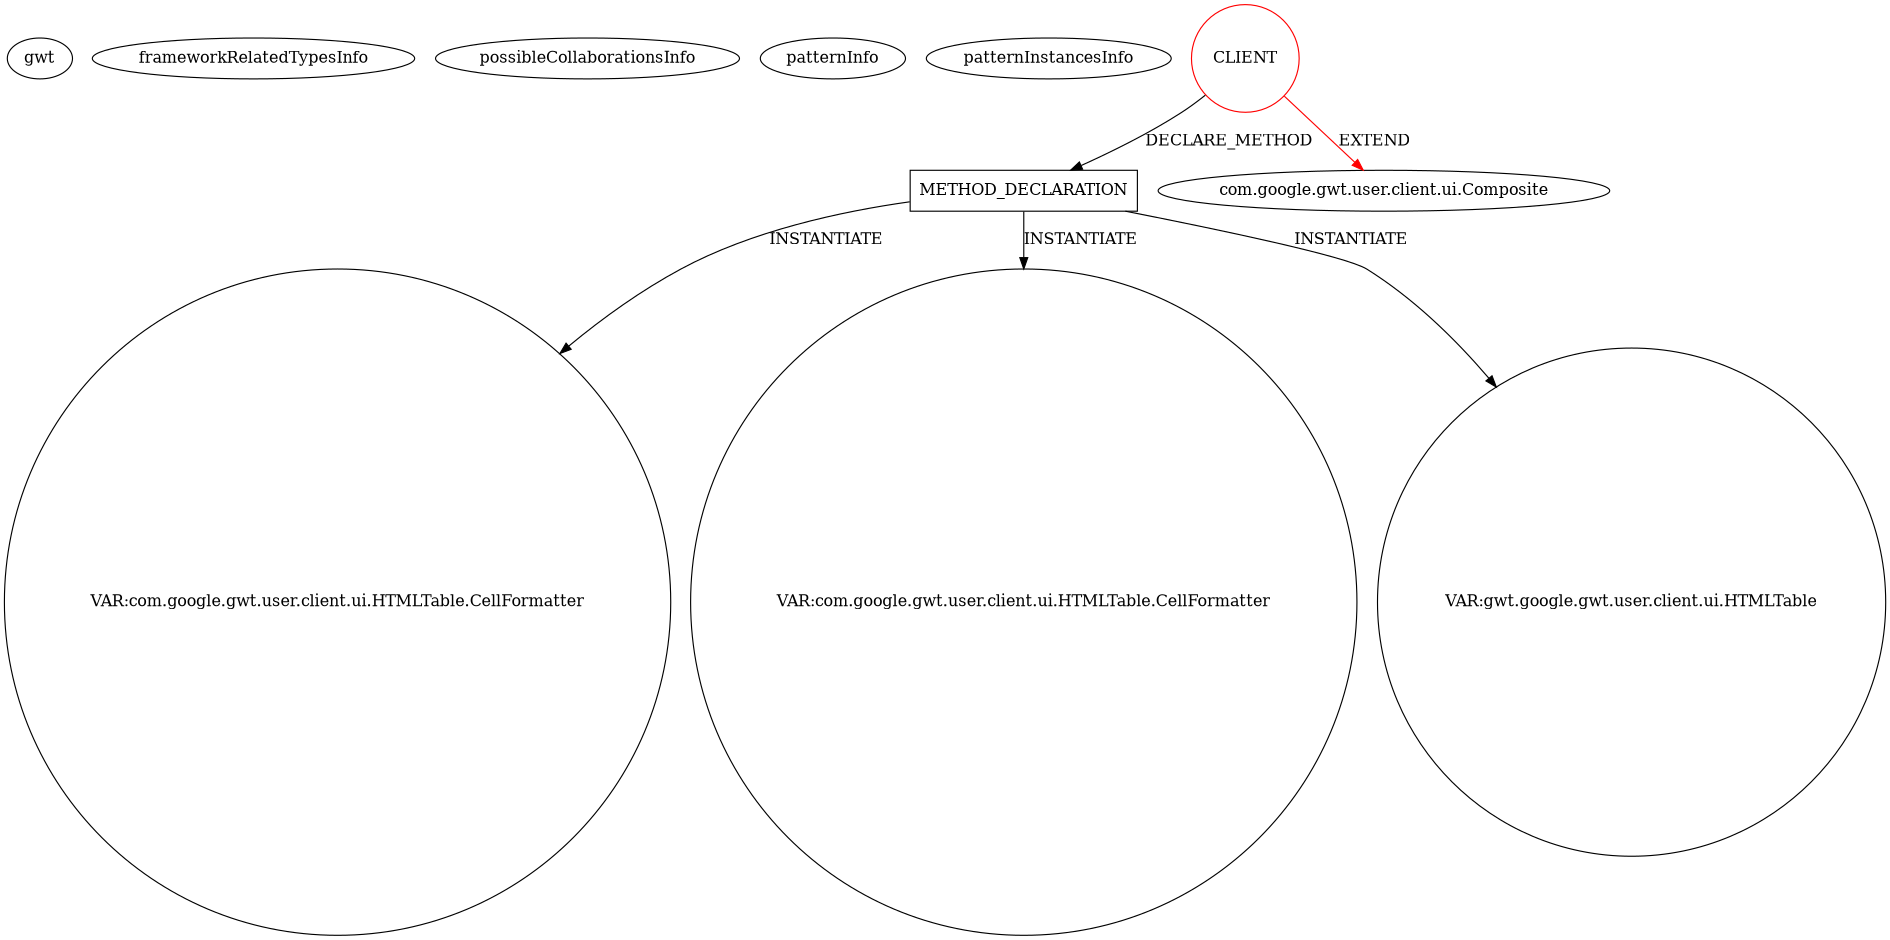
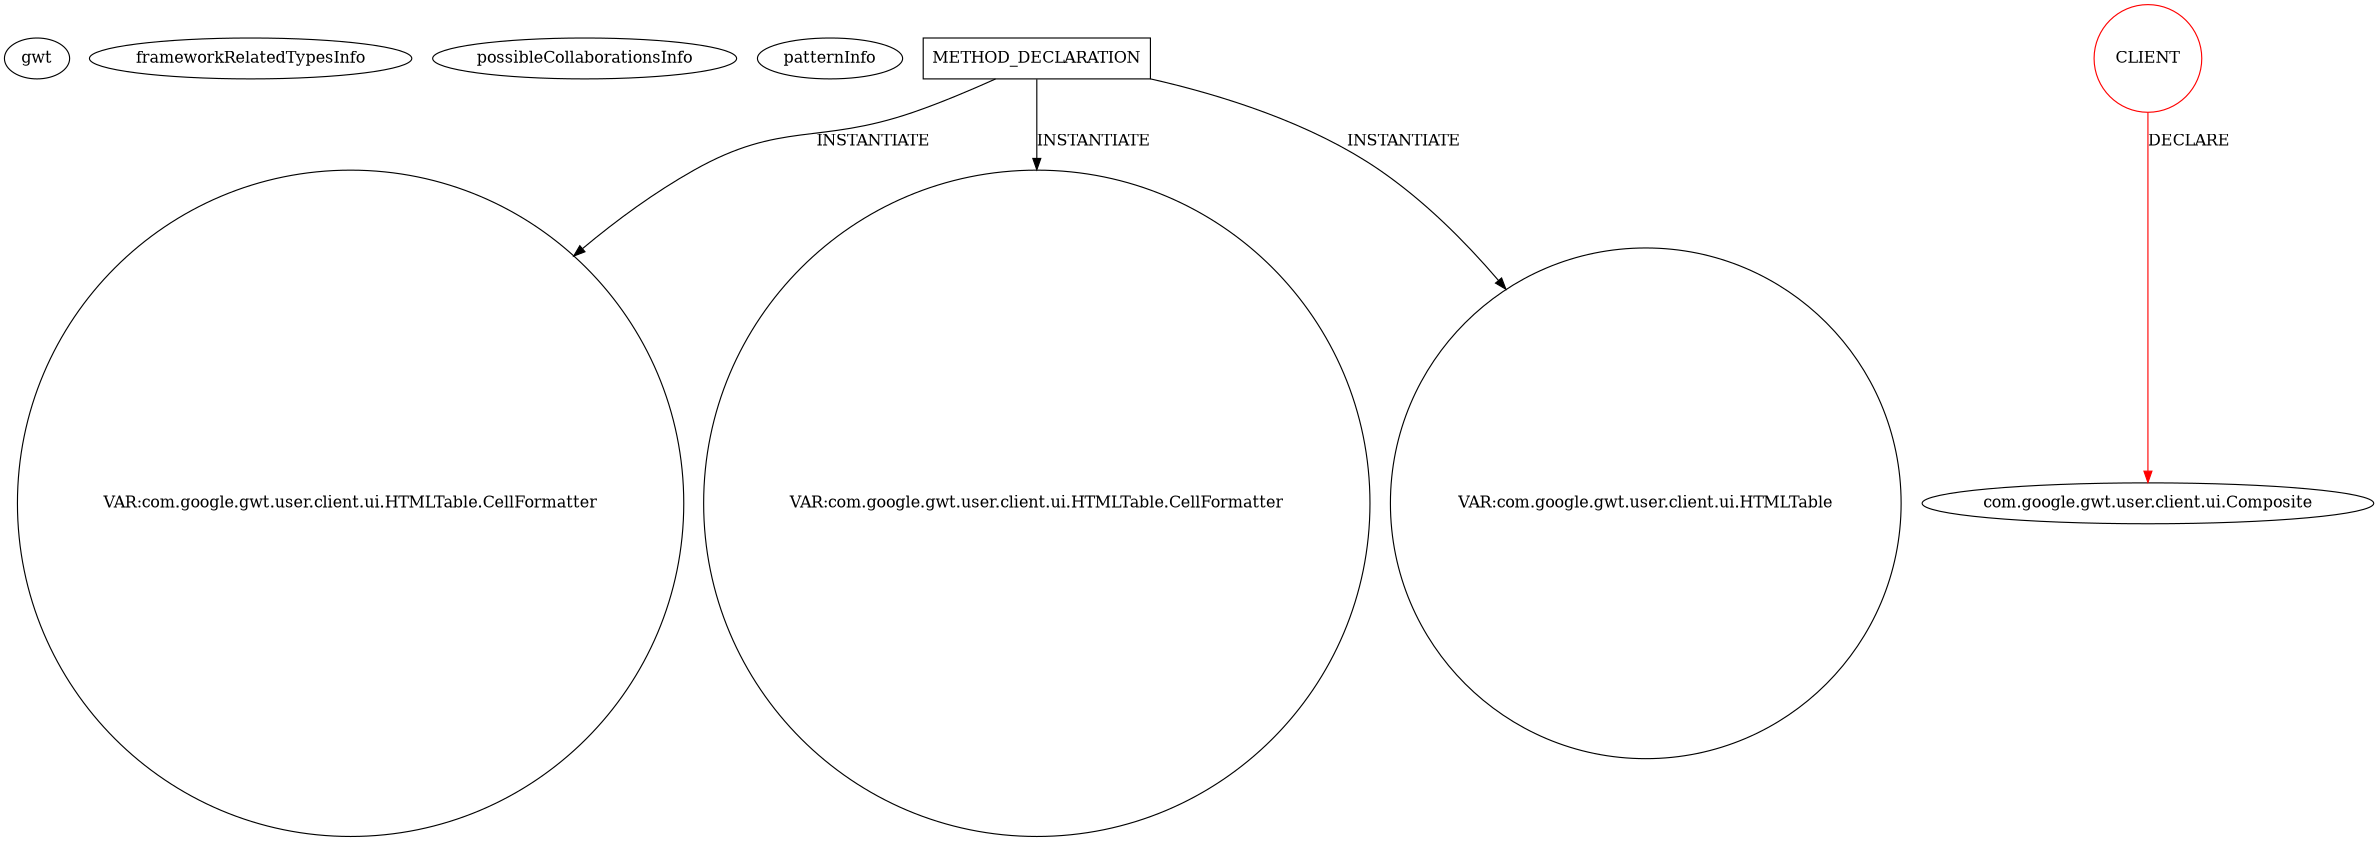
node "patternInstancesInfo": removed
edge "CLIENT" -> "METHOD_DECLARATION": removed, label "DECLARE_METHOD"
edge "CLIENT" -> "com.google.gwt.user.client.ui.Composite": label "EXTEND" -> "DECLARE"
node "VAR:gwt.google.gwt.user.client.ui.HTMLTable": label "VAR:gwt.google.gwt.user.client.ui.HTMLTable" -> "VAR:com.google.gwt.user.client.ui.HTMLTable"
